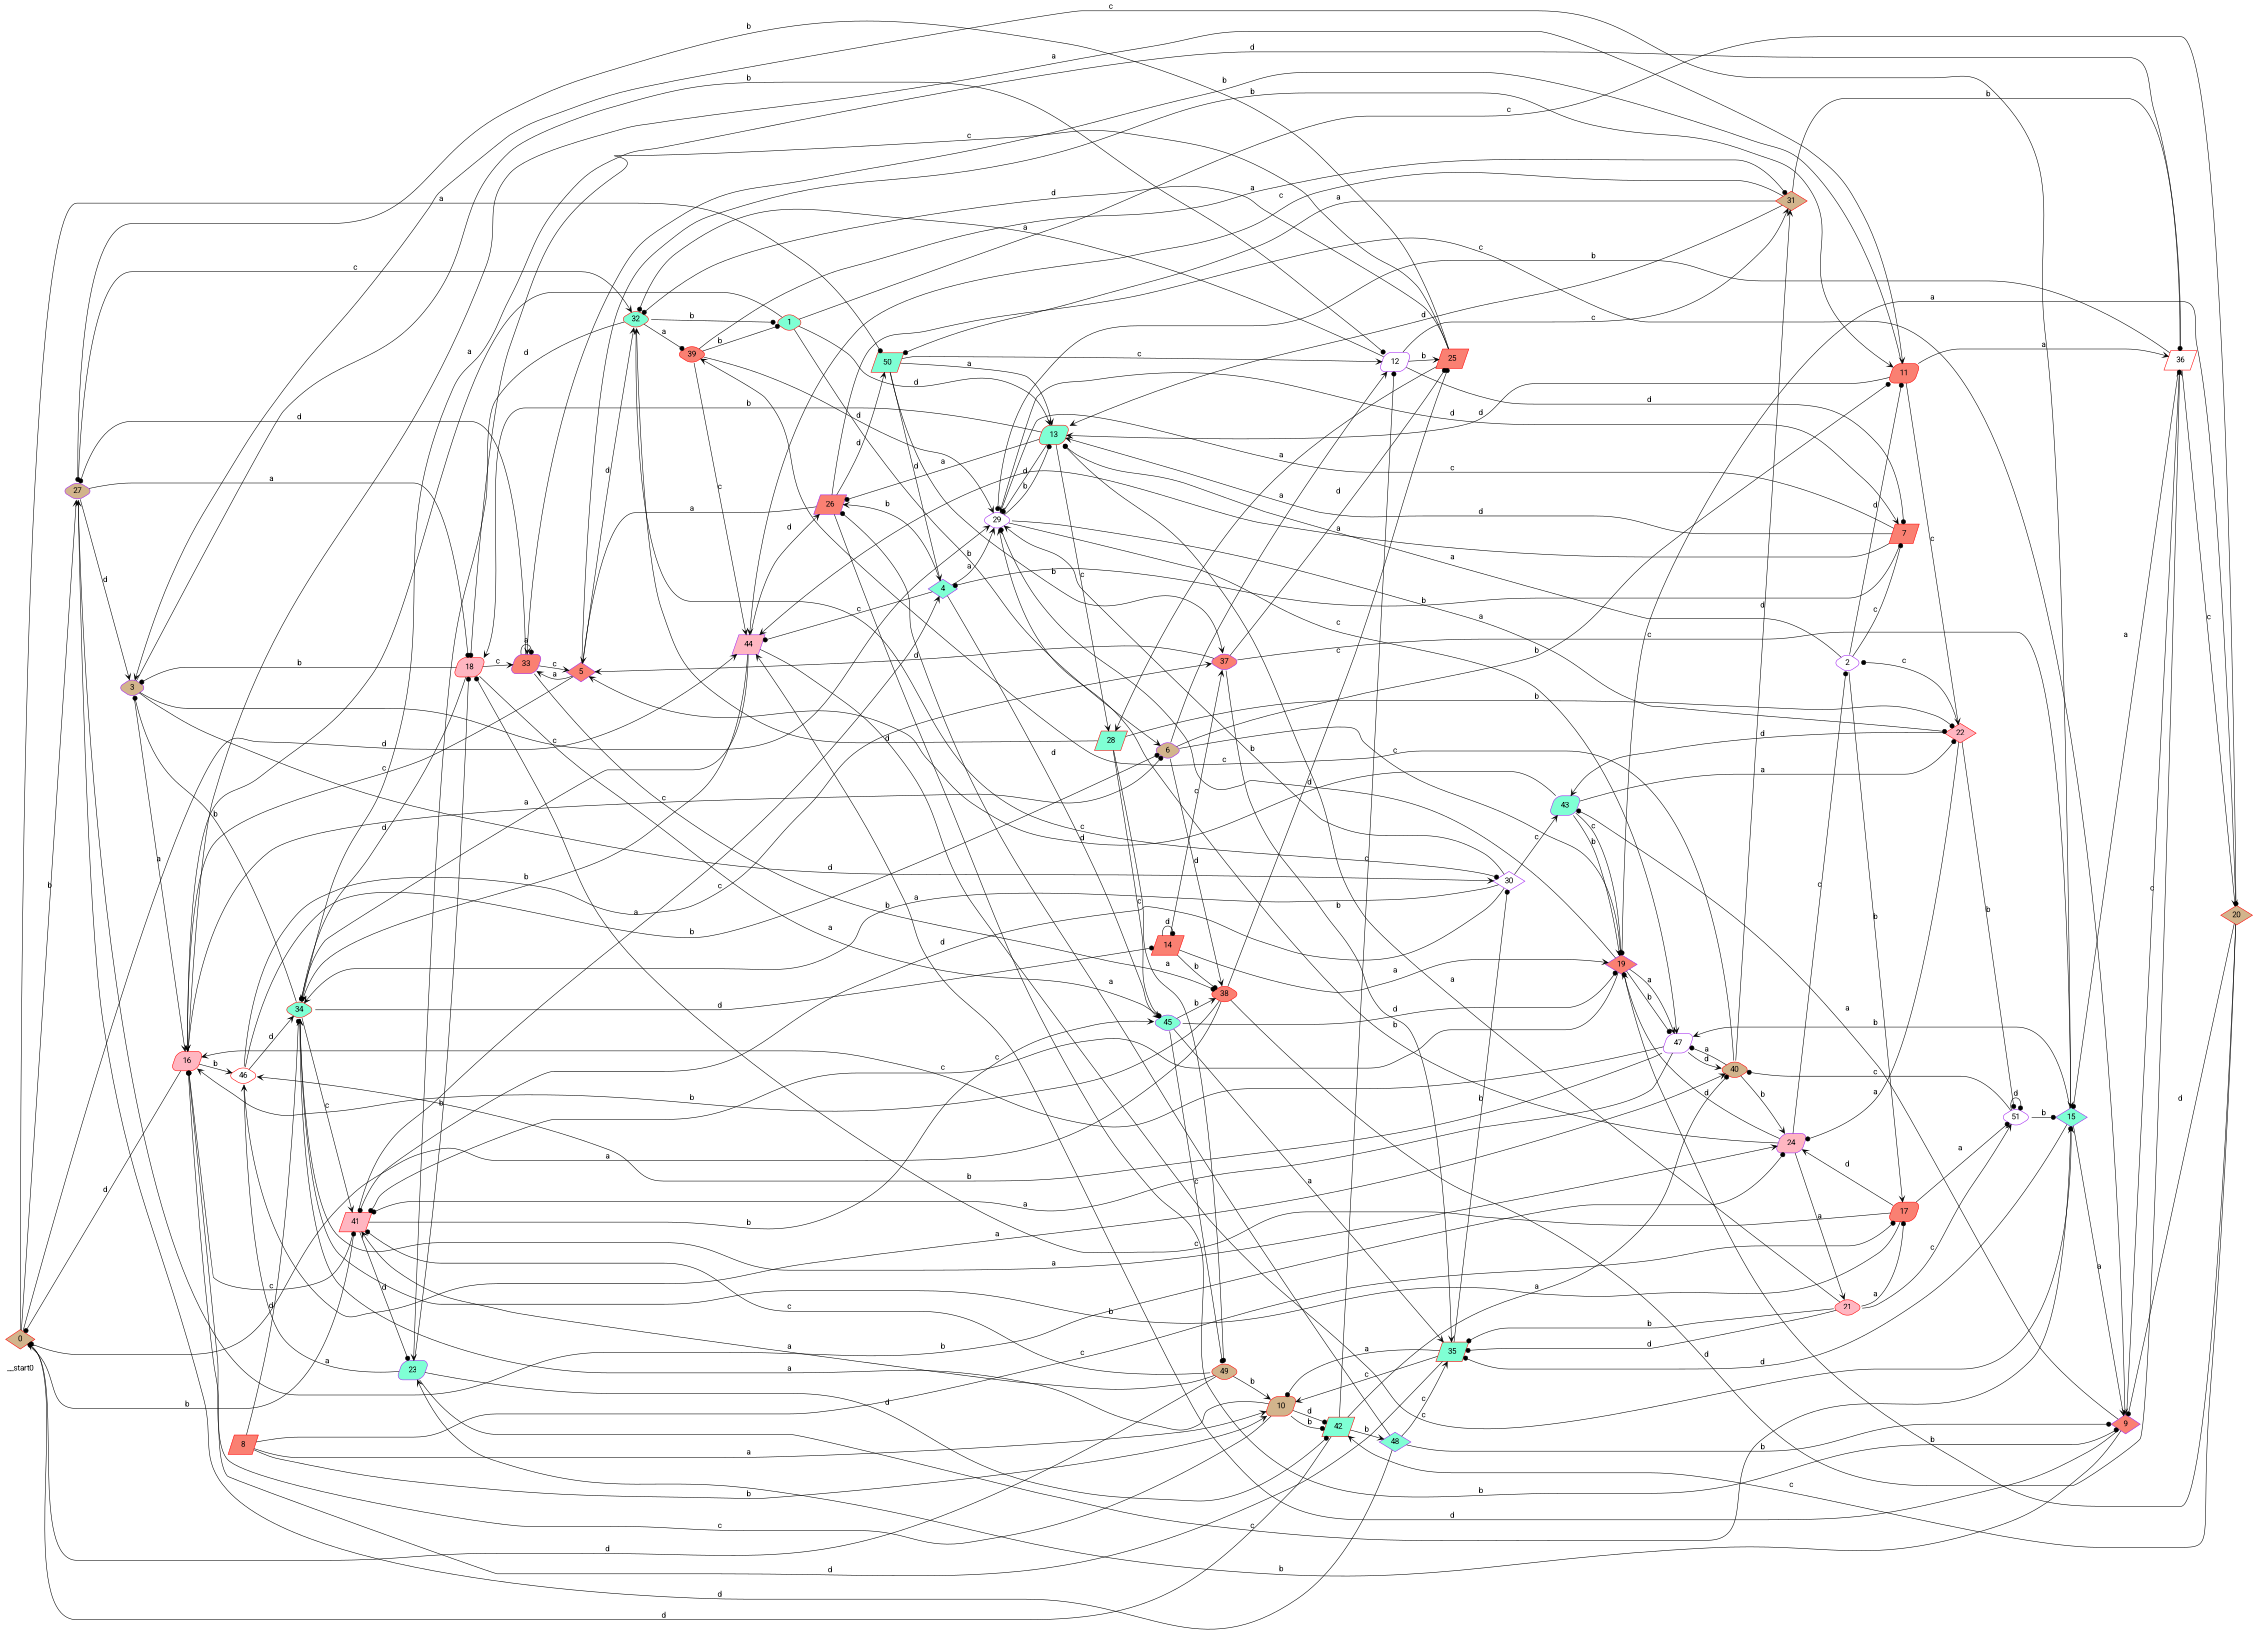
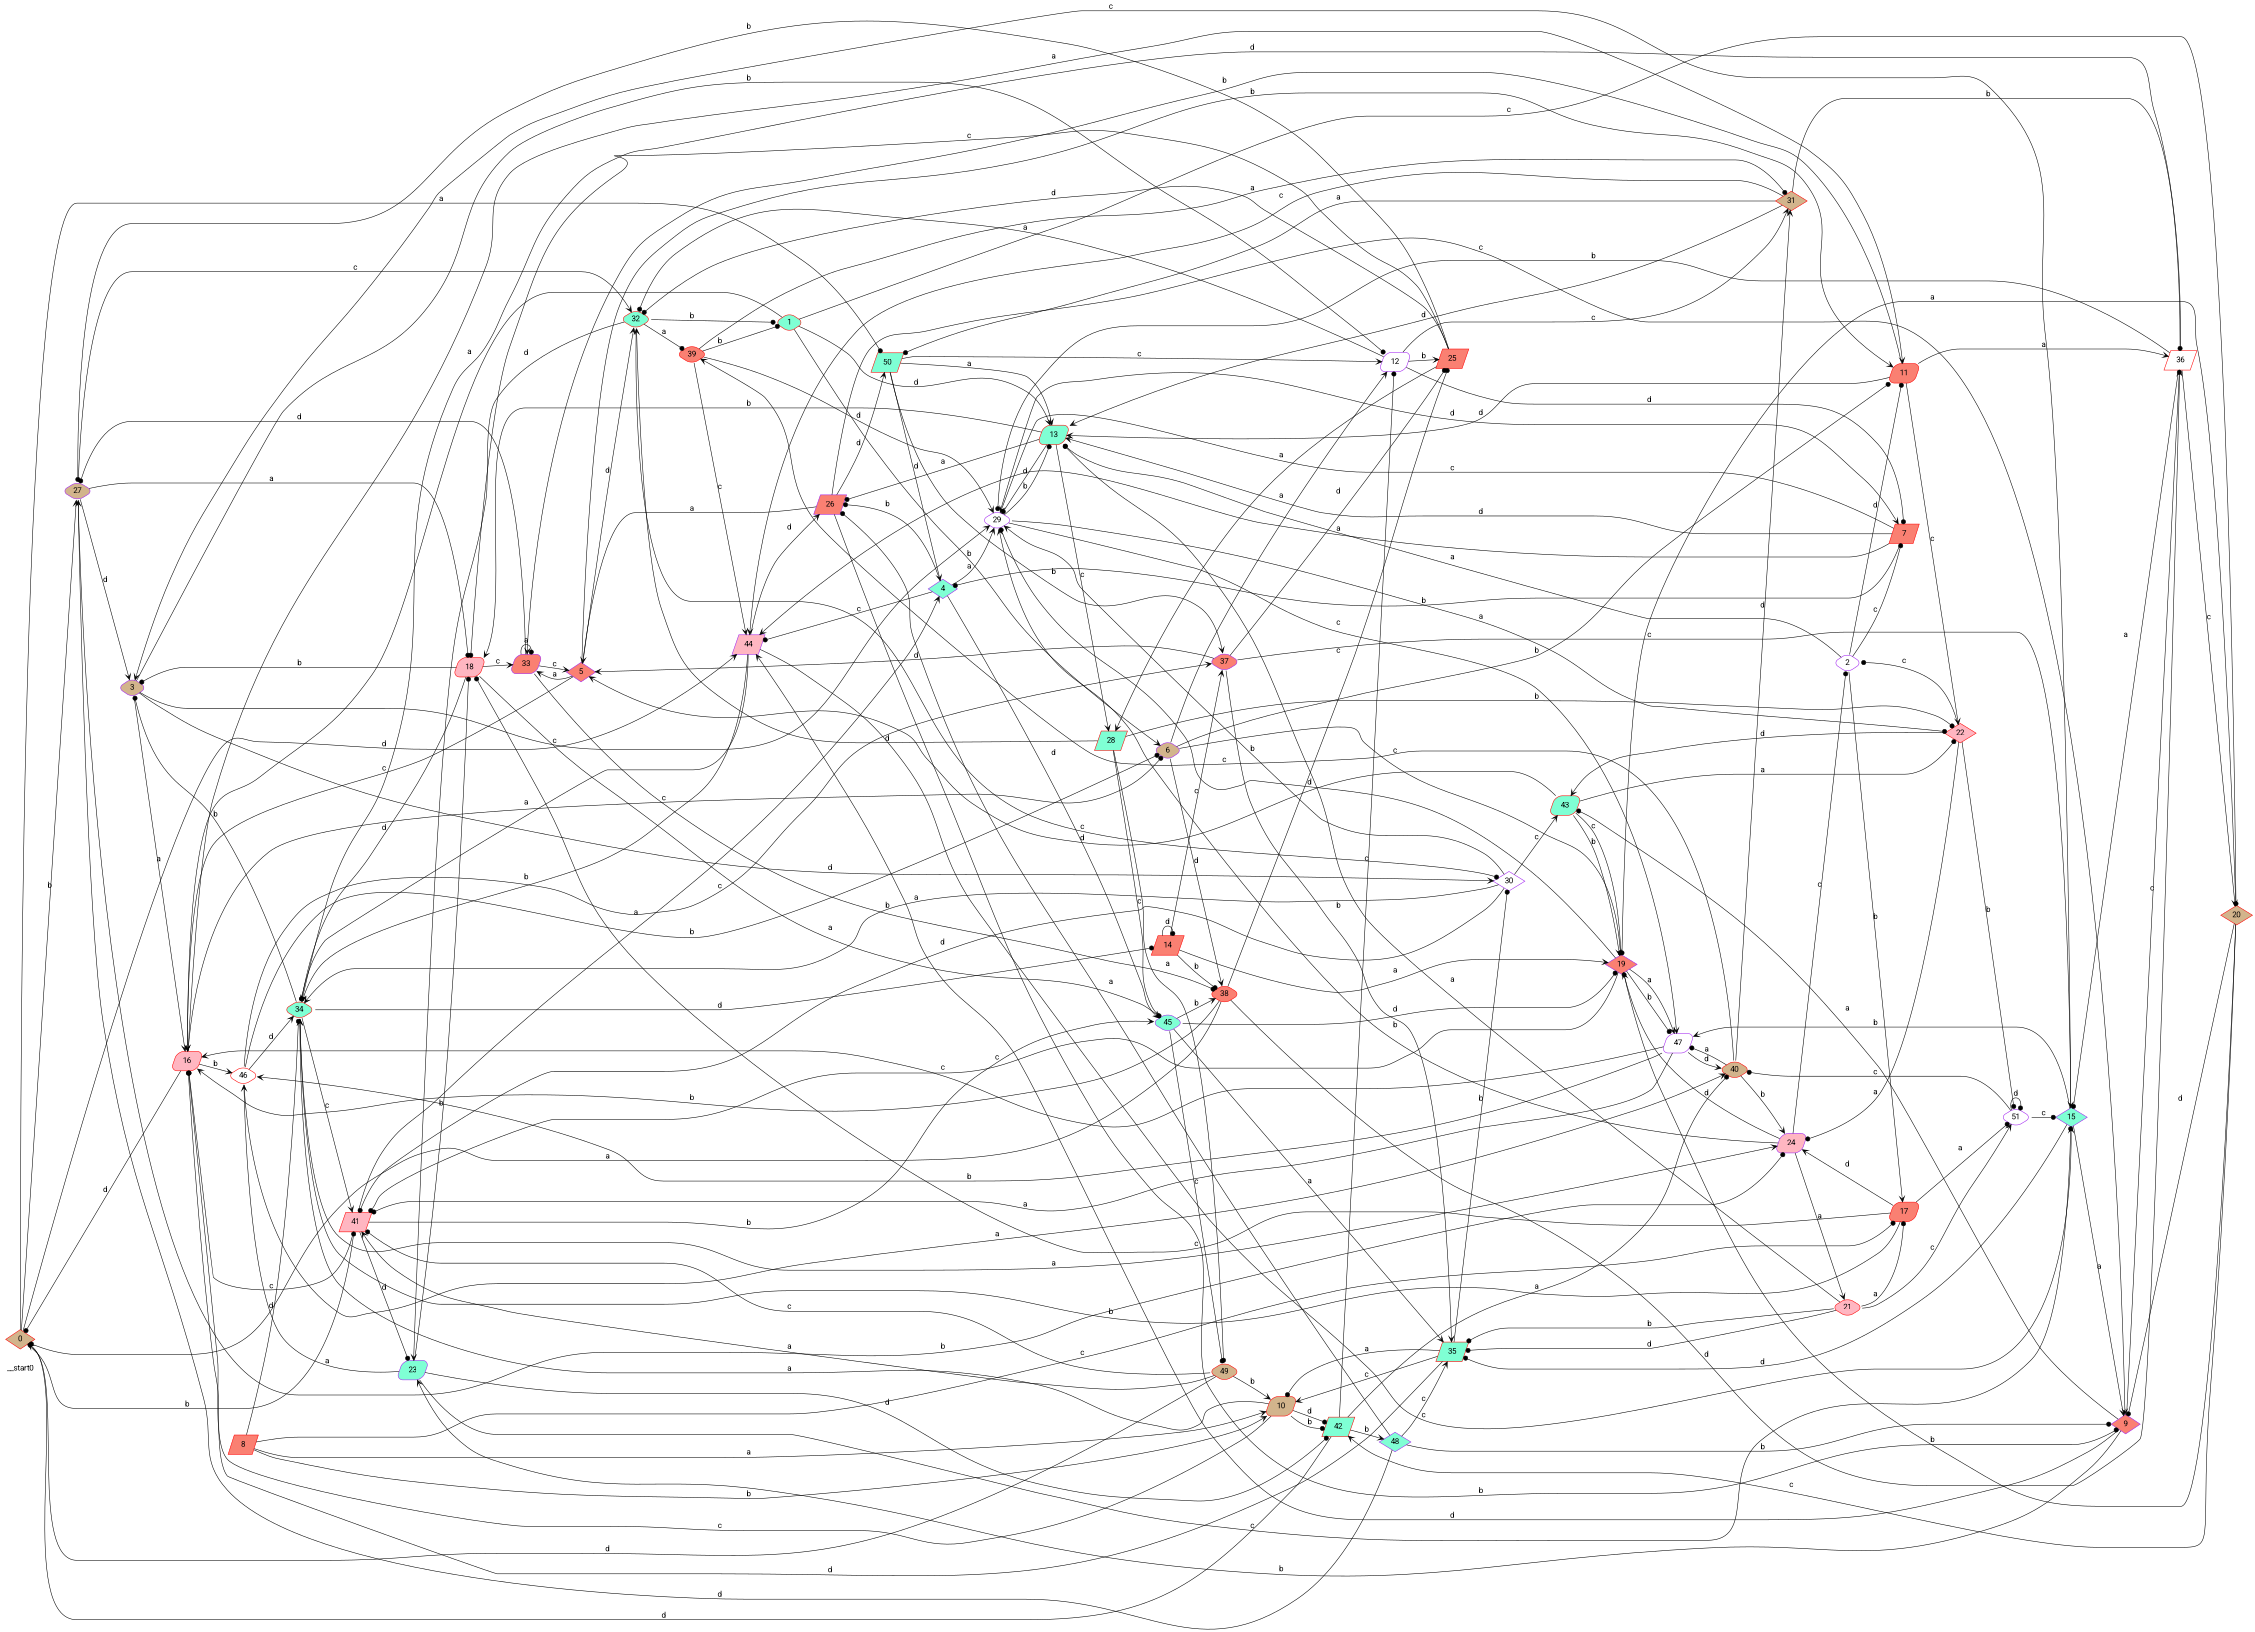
edge "4" -> "26": arrowhead vee -> dot
node "43": color purple -> red
edge "51" -> "15": label "b" -> "c"
